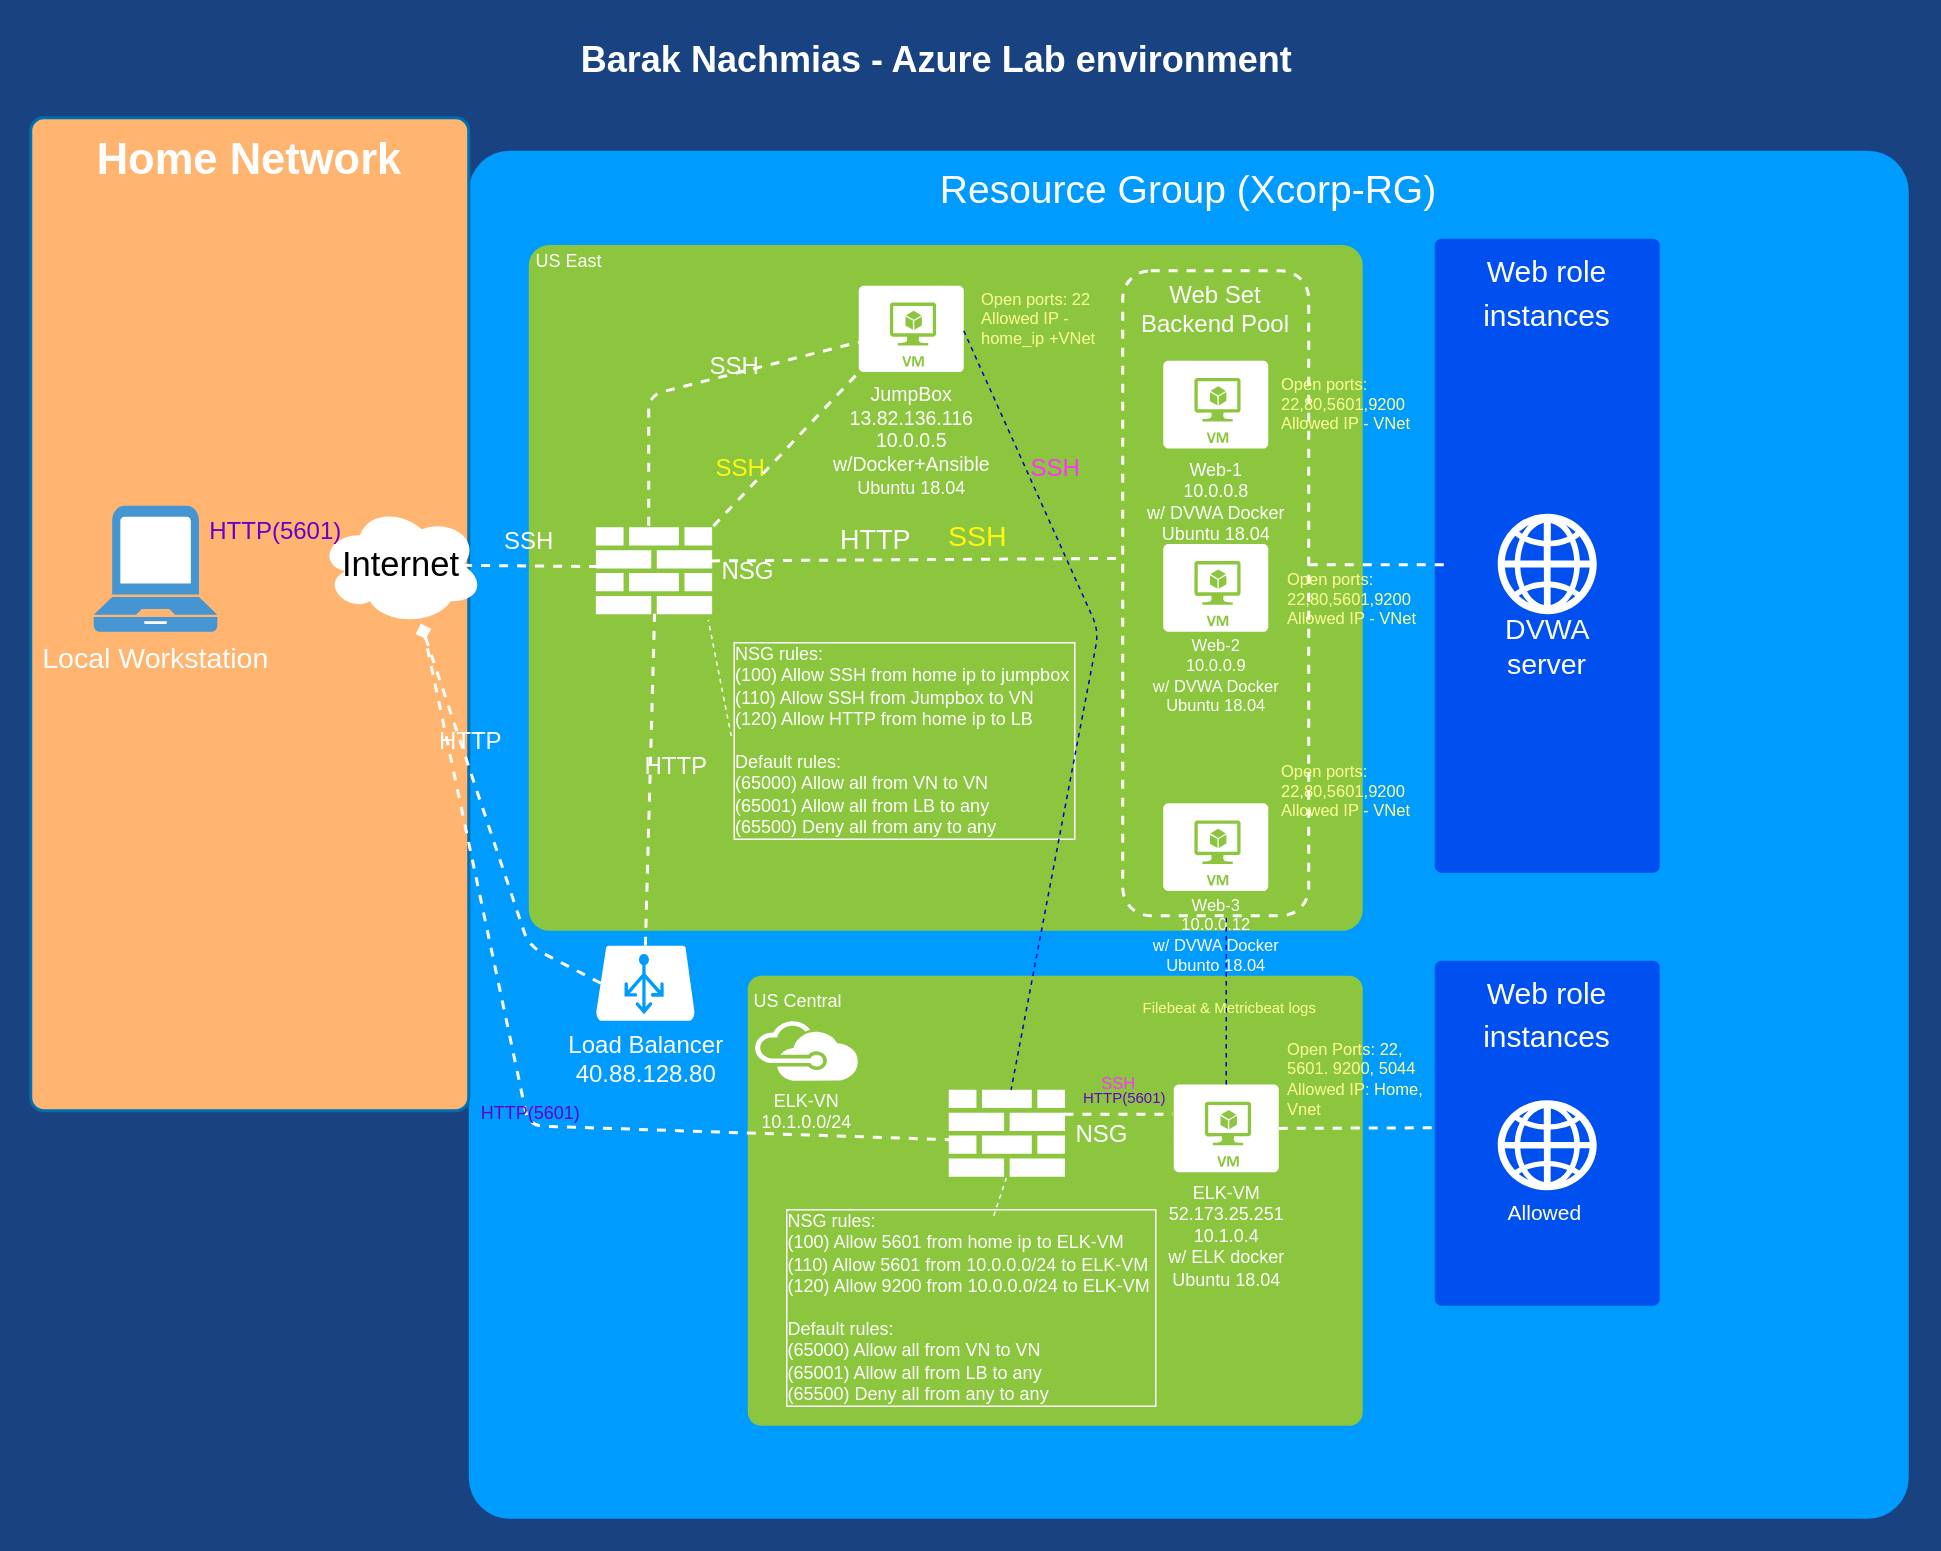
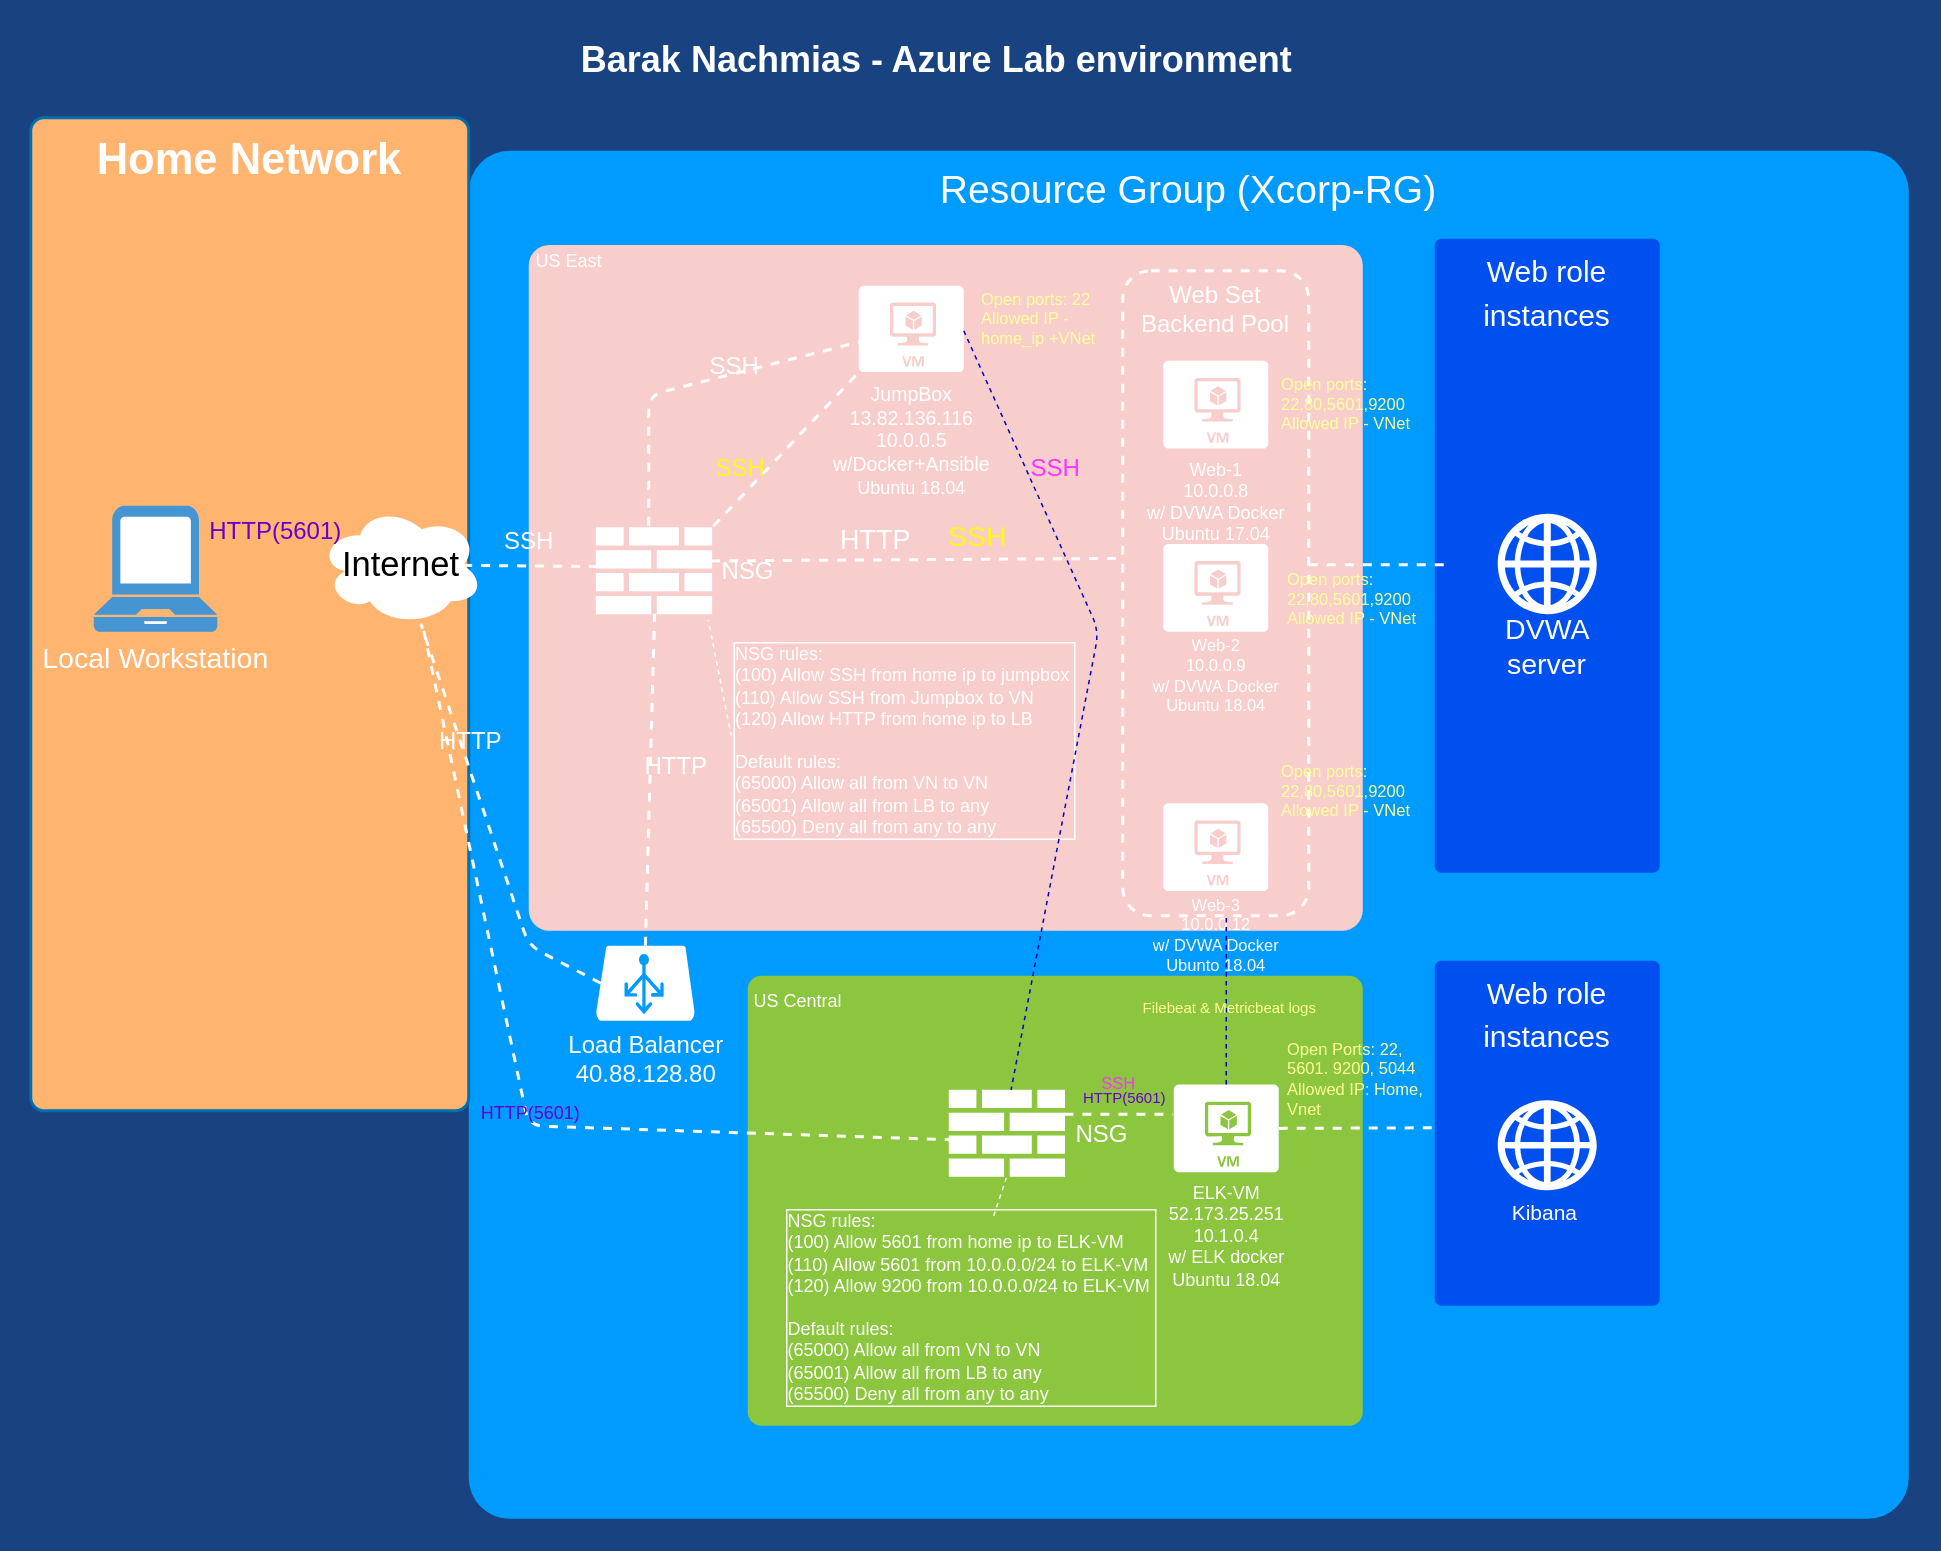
node "Web-110.0.0.8w/ DVWA Docker Ubuntu 18.04": label "Web-110.0.0.8w/ DVWA Docker Ubuntu 18.04" -> "Web-110.0.0.8w/ DVWA Docker Ubuntu 17.04"
node "US East": fillcolor #8bc63e -> #f8cecc
edge "Load Balancer40.88.128.80" -> "Internet": arrowhead diamond -> none
node "ELK-VN 10.1.0.0/24": removed
node "Allowed": label "Allowed" -> "Kibana"
